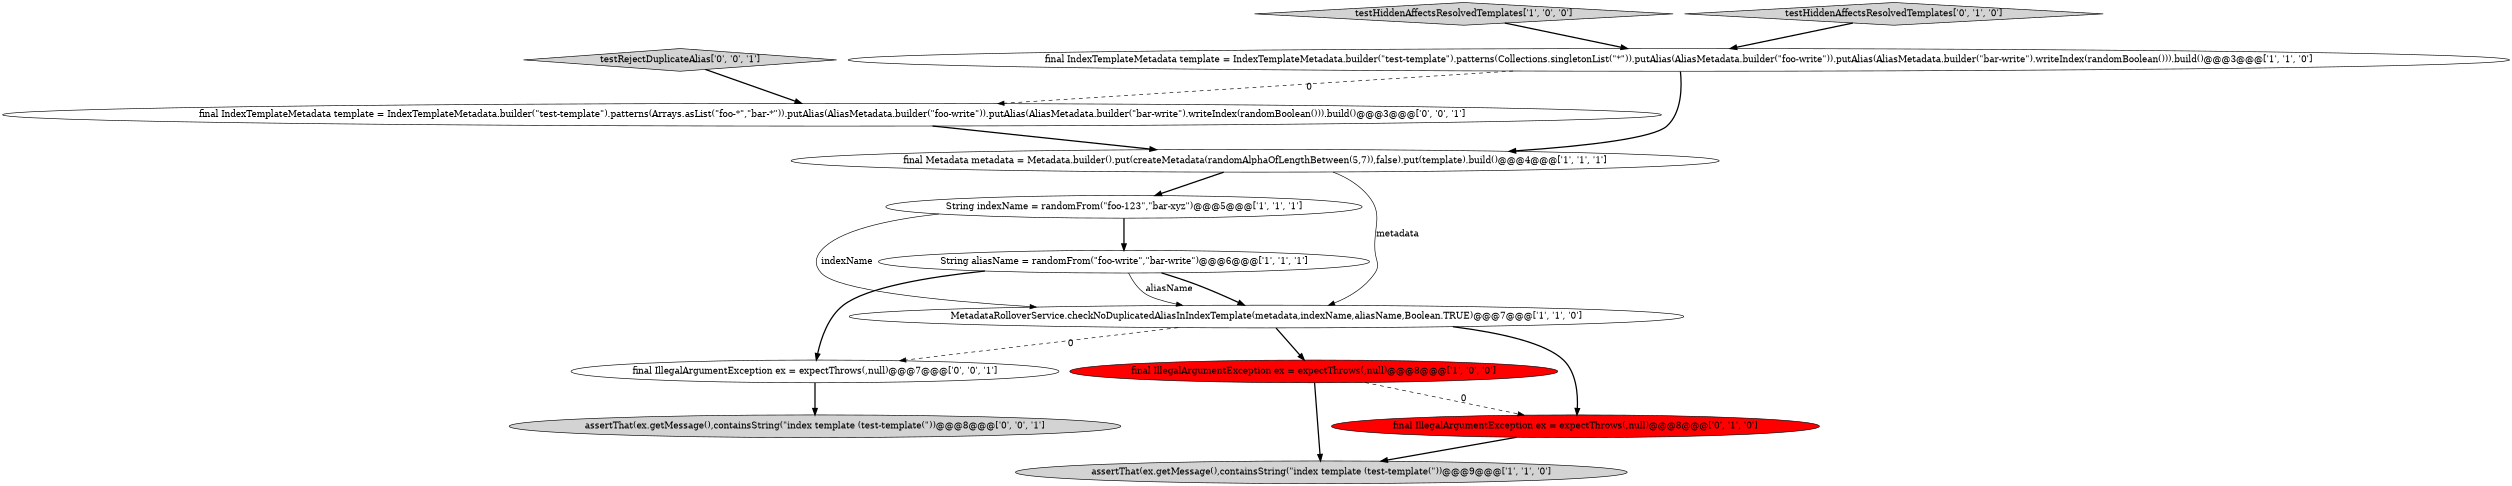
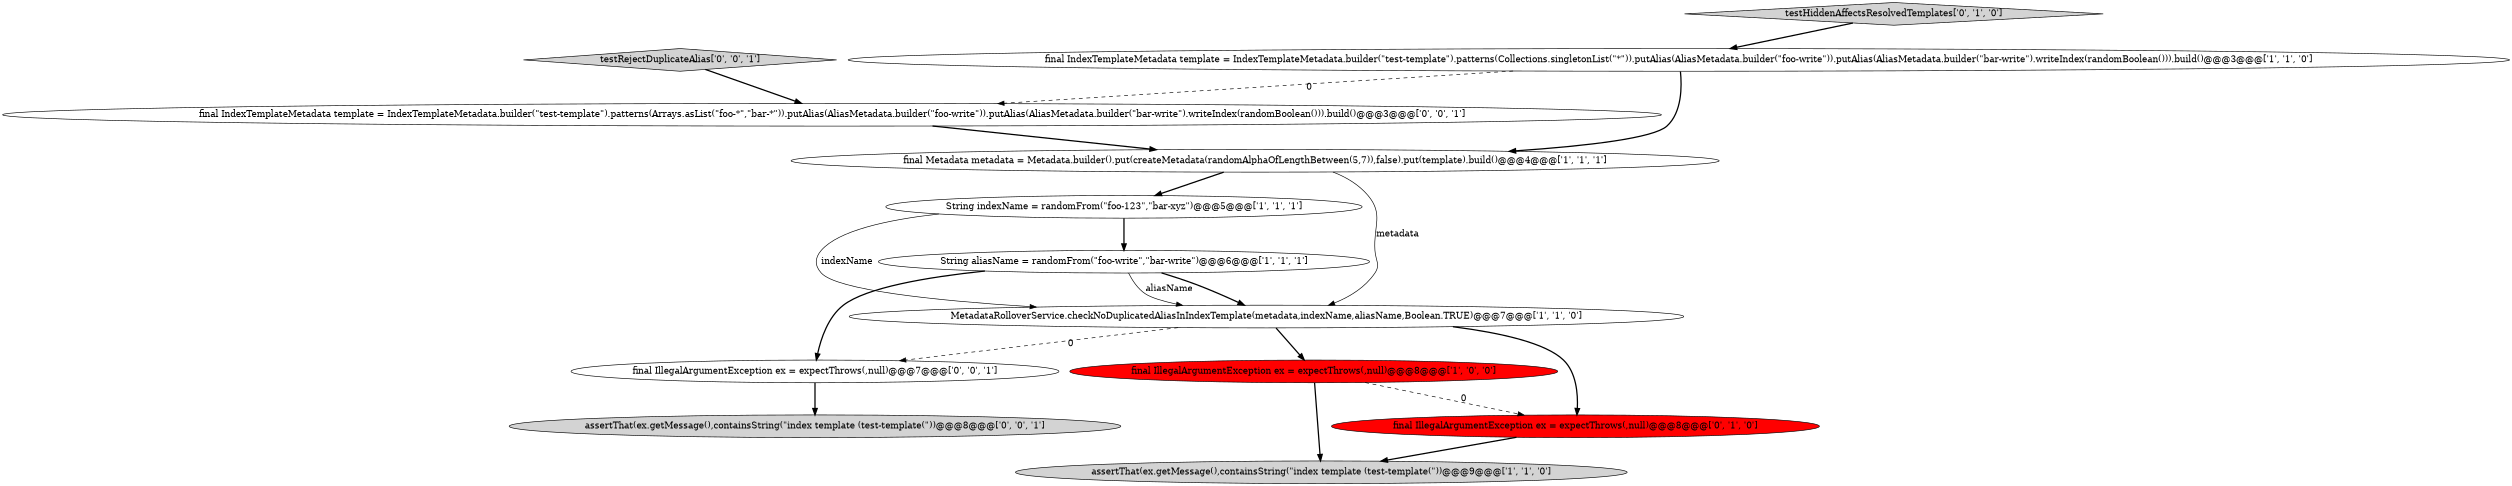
node "testHiddenAffectsResolvedTemplates['1', '0', '0']": removed
